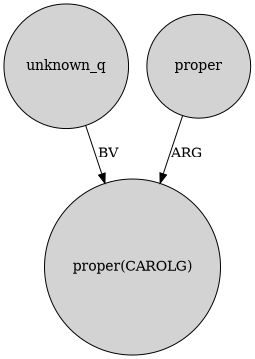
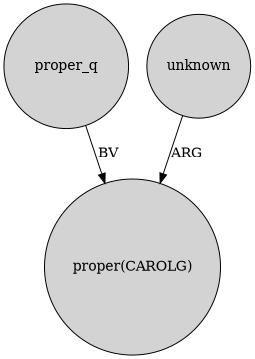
node "unknown_q": label "unknown_q" -> "proper_q"
node "proper": label "proper" -> "unknown"
